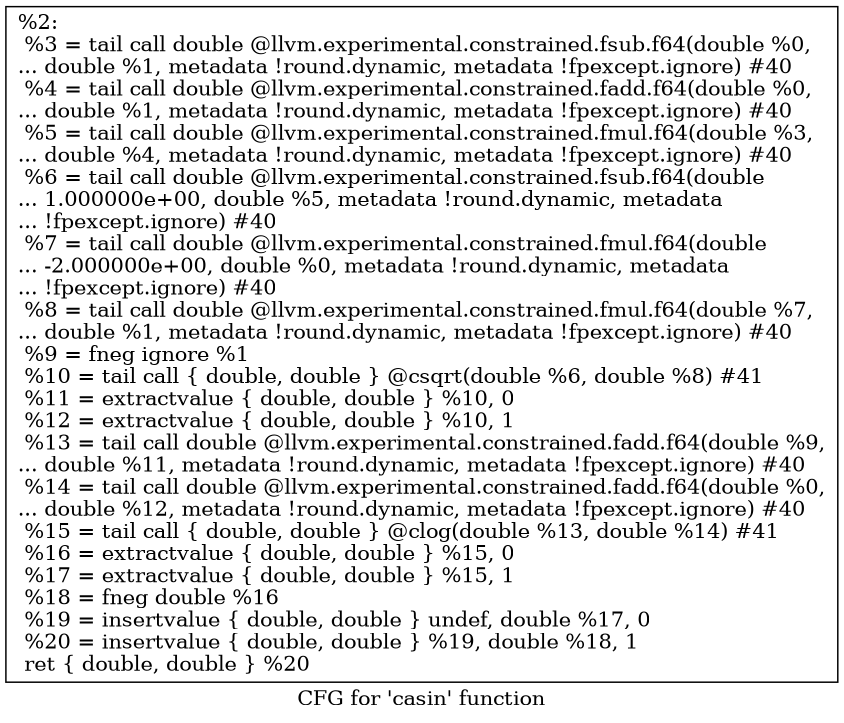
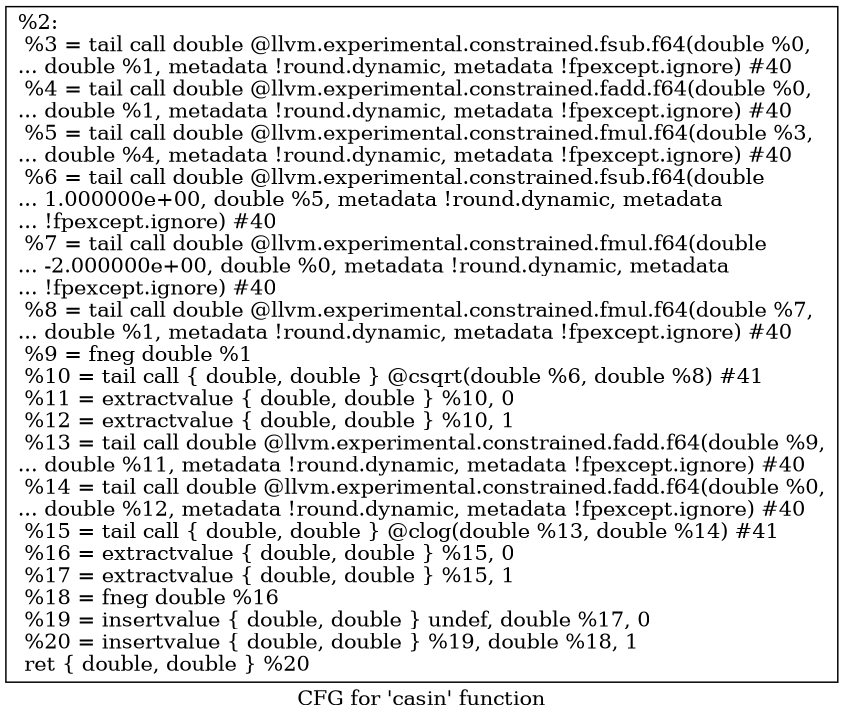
node "%2:": text "%9 = fneg ignore %1" -> "%9 = fneg double %1"
